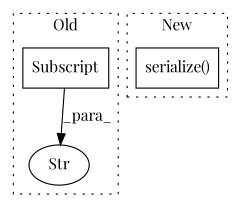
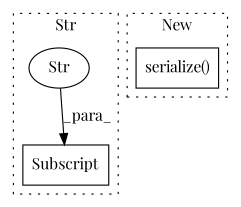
cluster "Old": label "Old" -> "Str"
edge "Subscript" -> "Str": reversed
